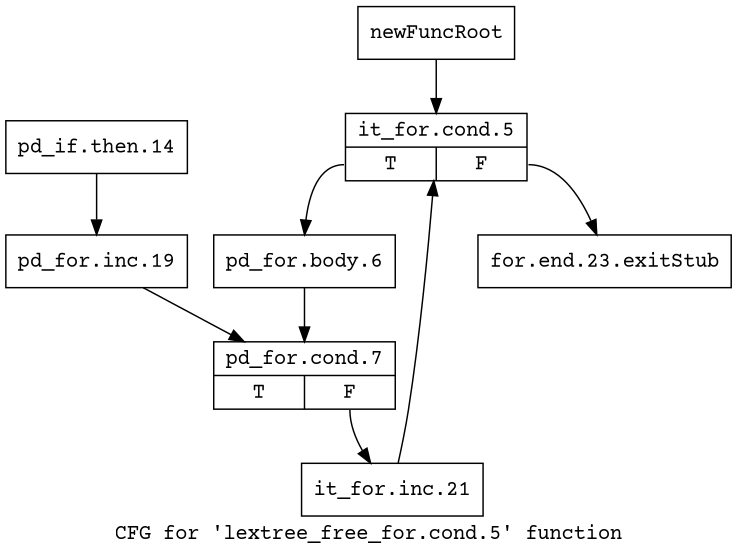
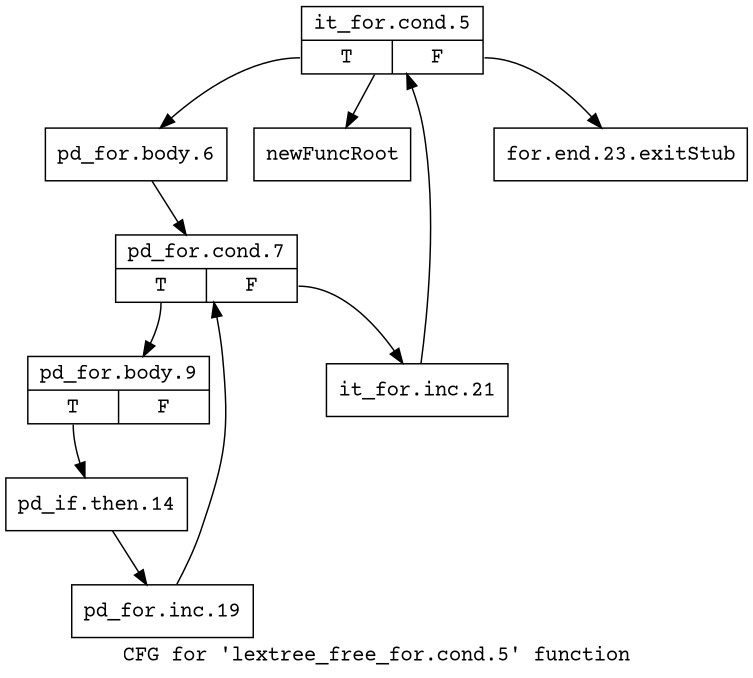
edge "newFuncRoot" -> "it_for.cond.5": reversed
node "pd_for.body.9": added
